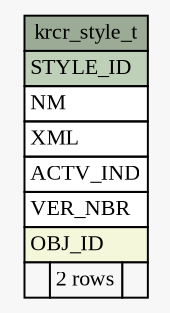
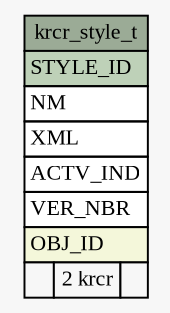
node "krcr_style_t": text "2 rows" -> "2 krcr"
